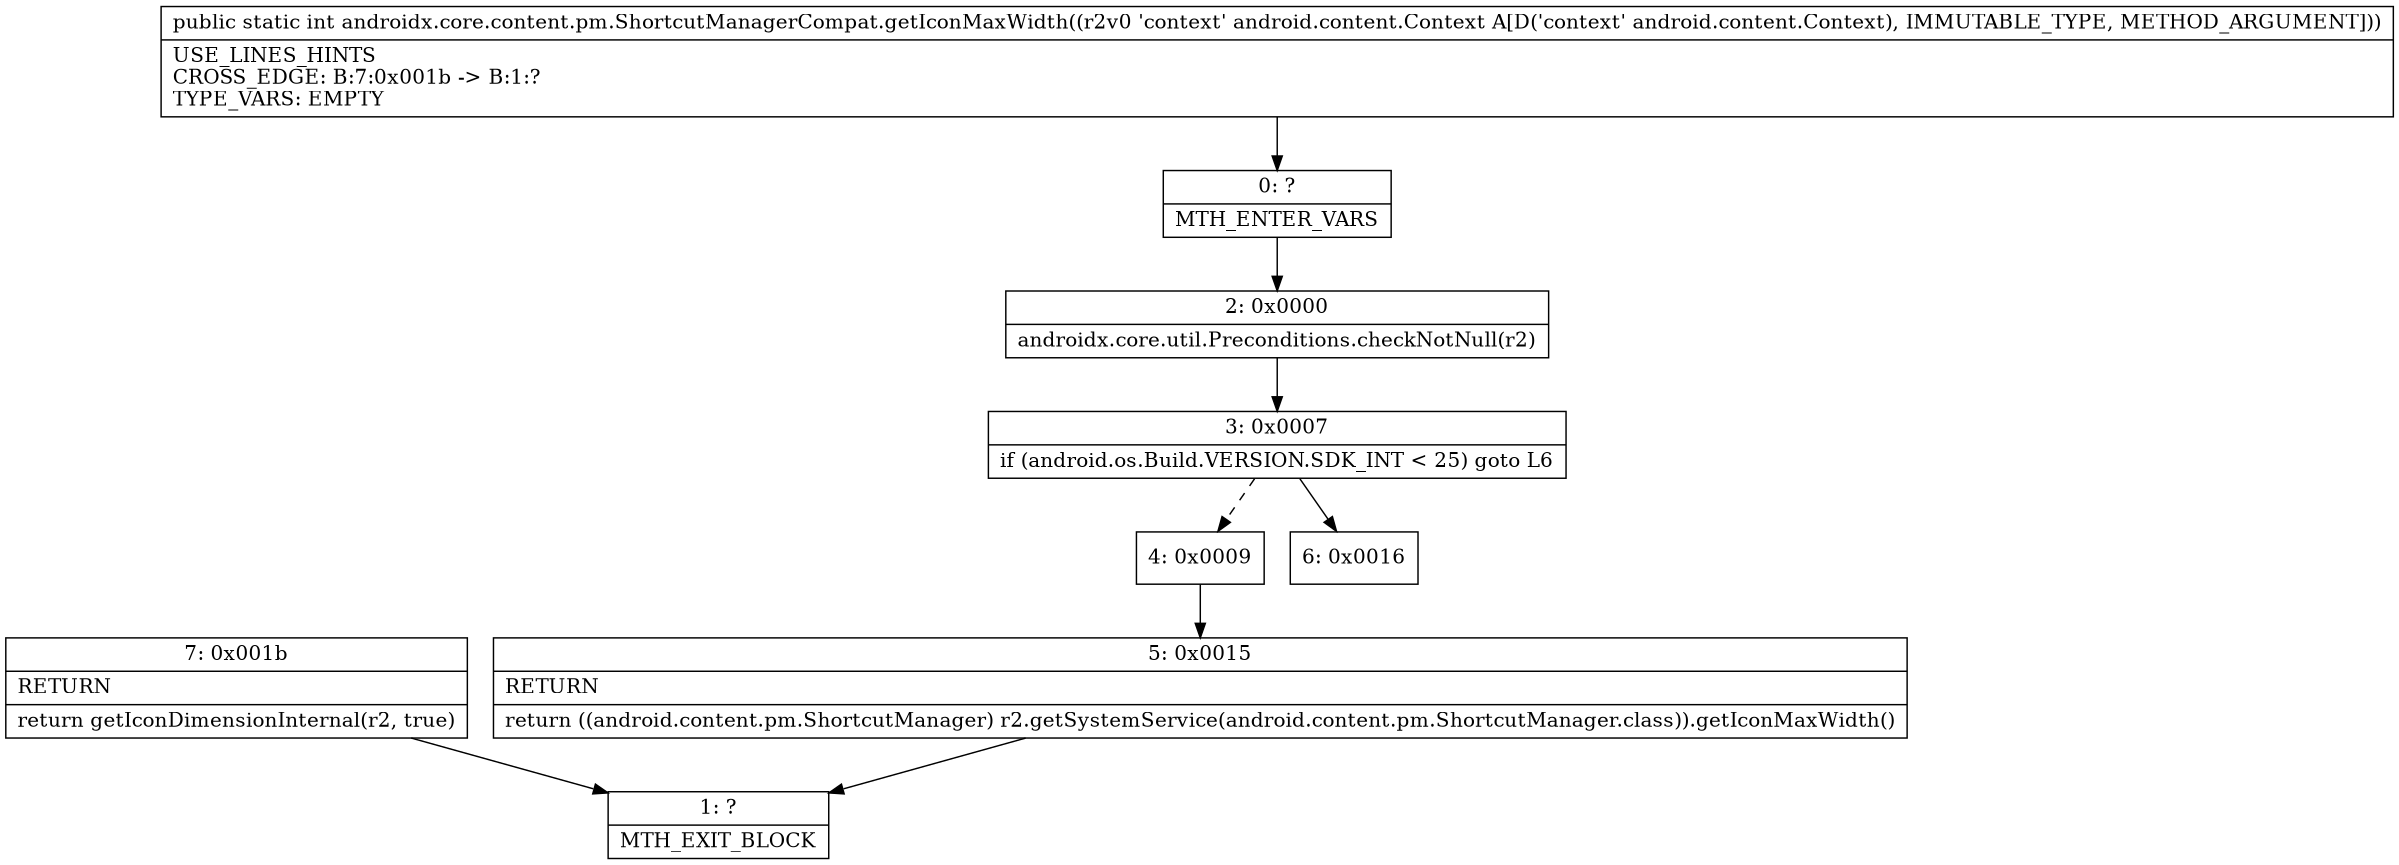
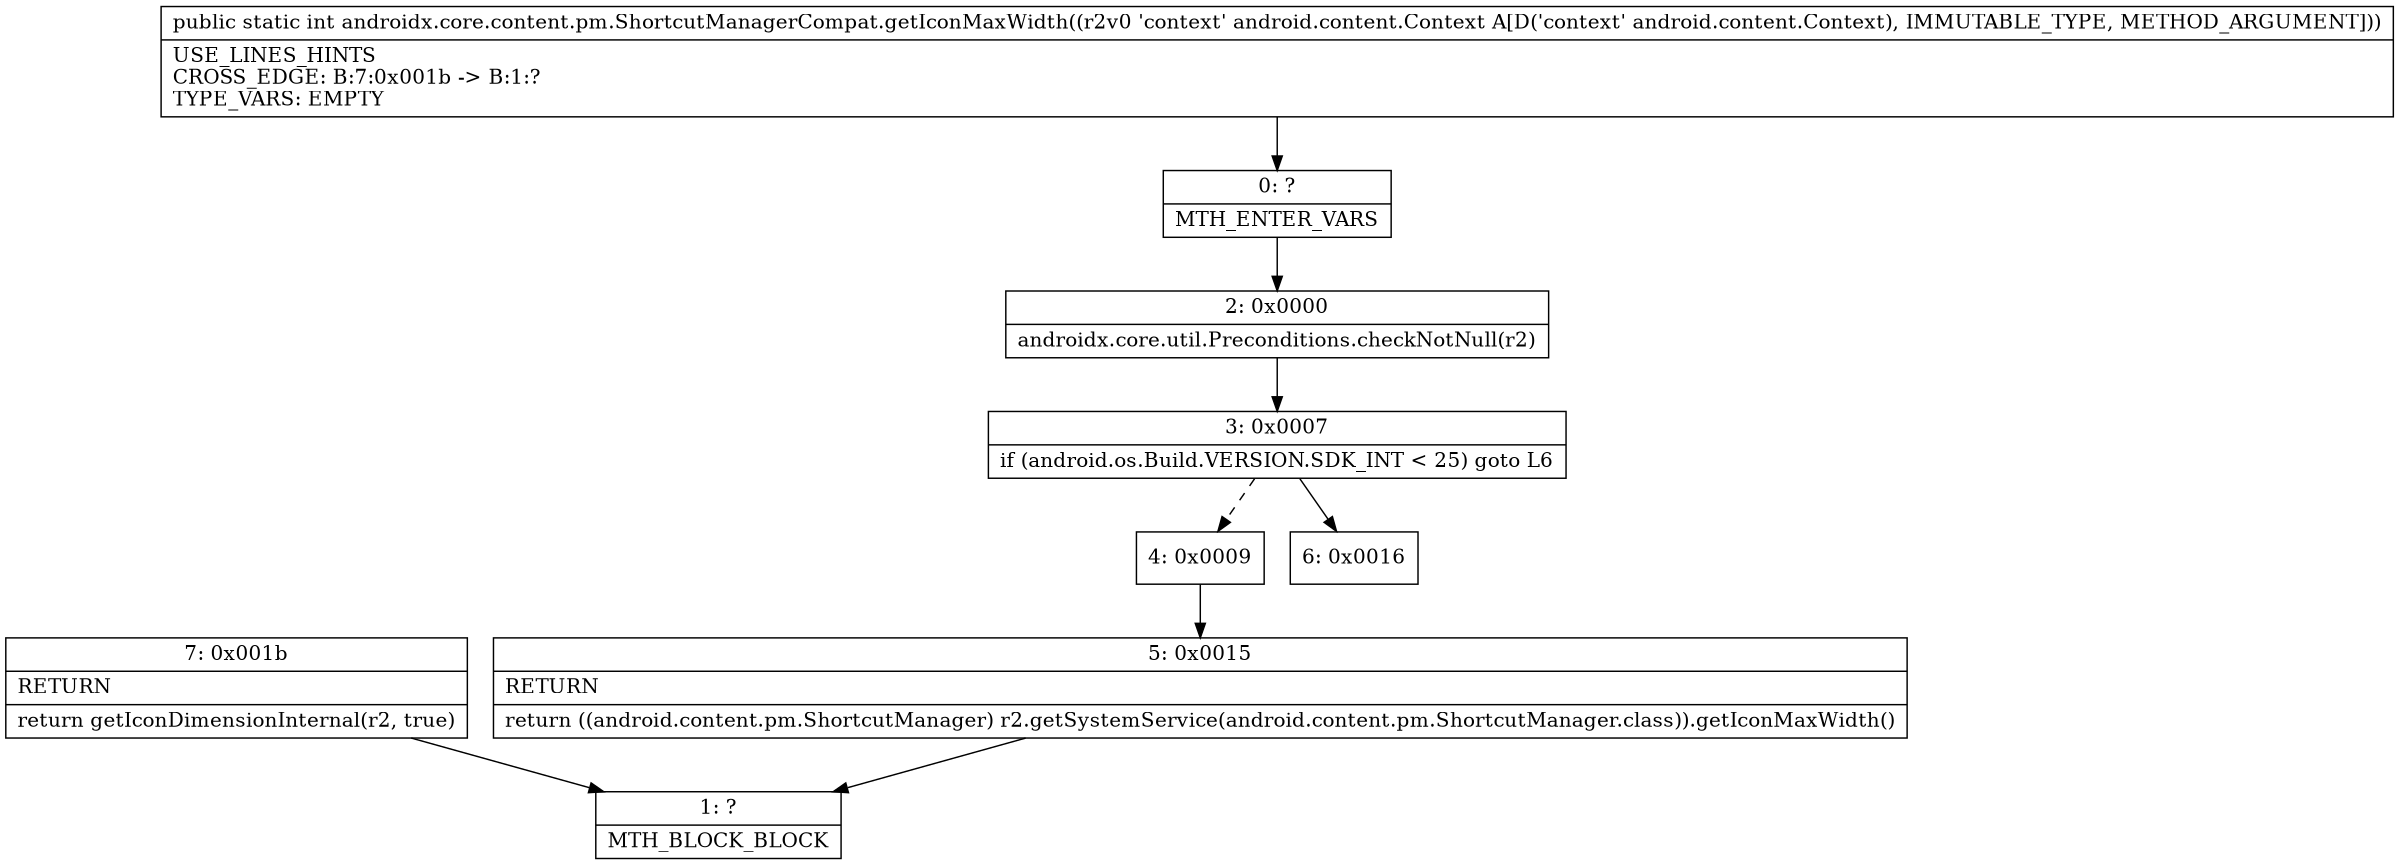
node "1: ?": text "MTH_EXIT_BLOCK" -> "MTH_BLOCK_BLOCK"
